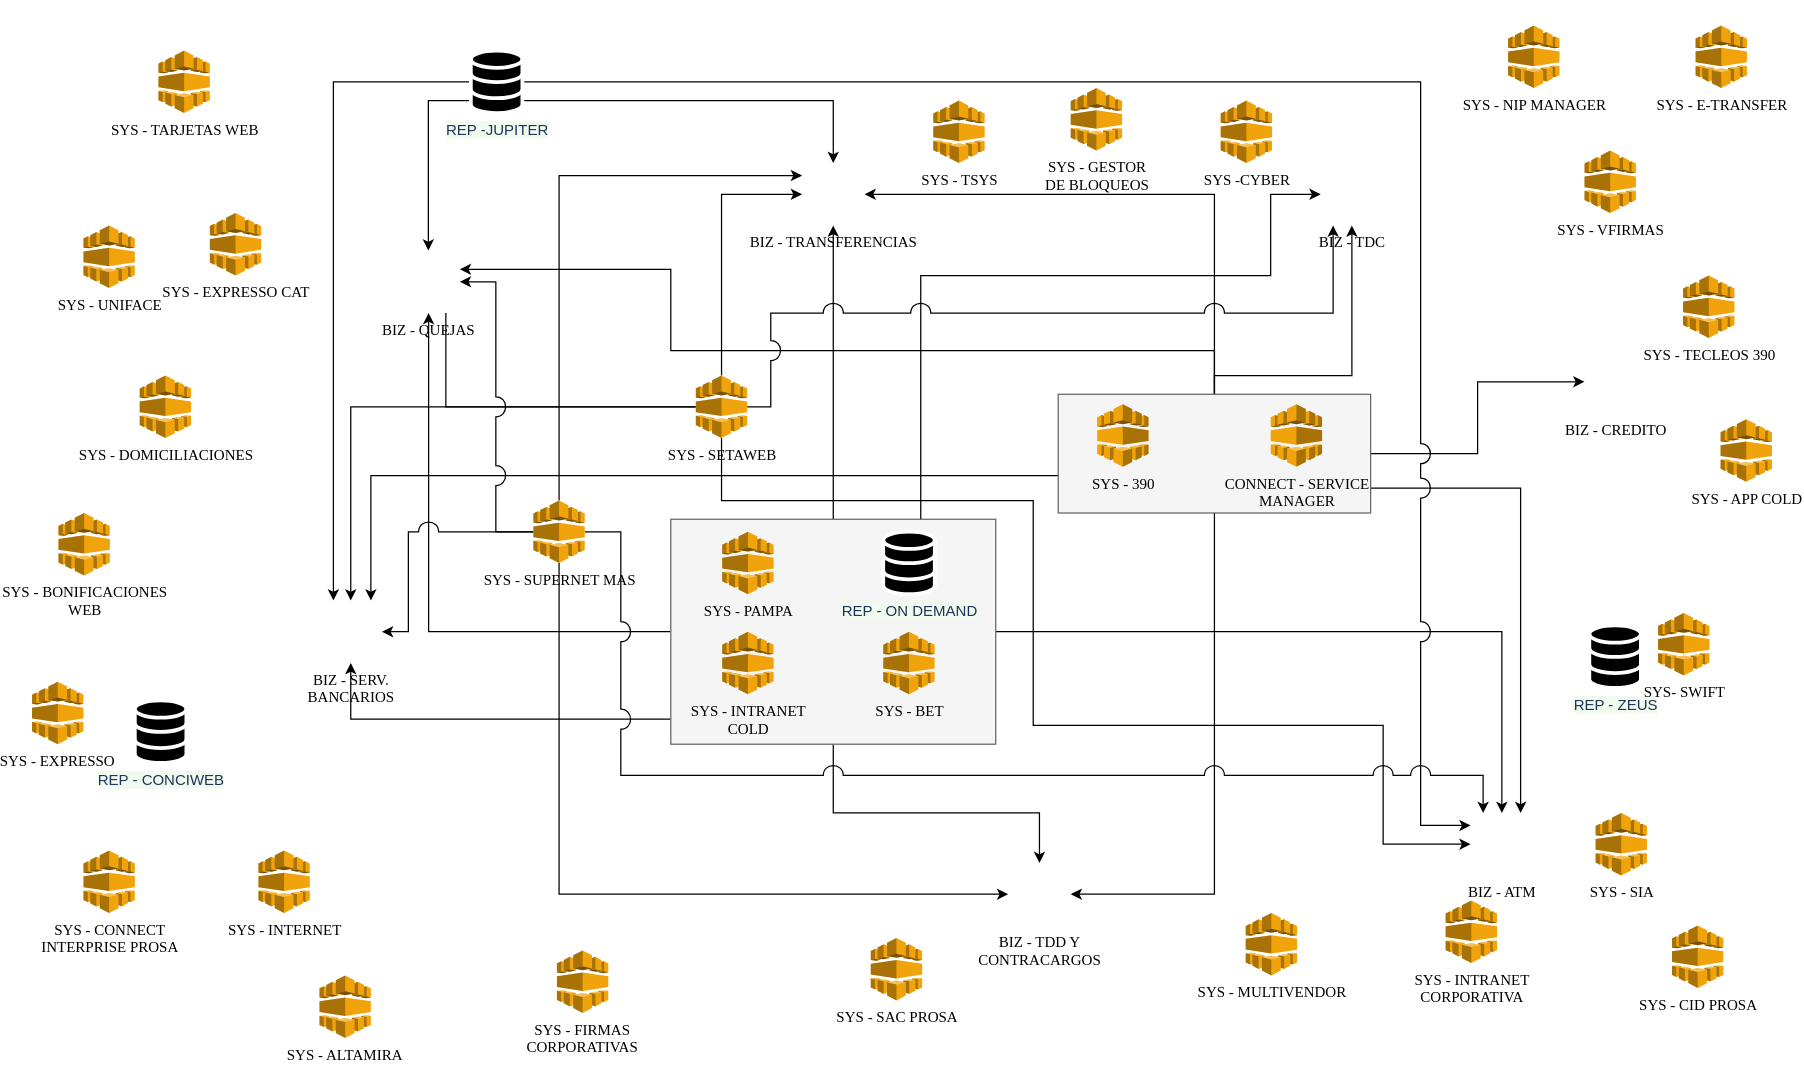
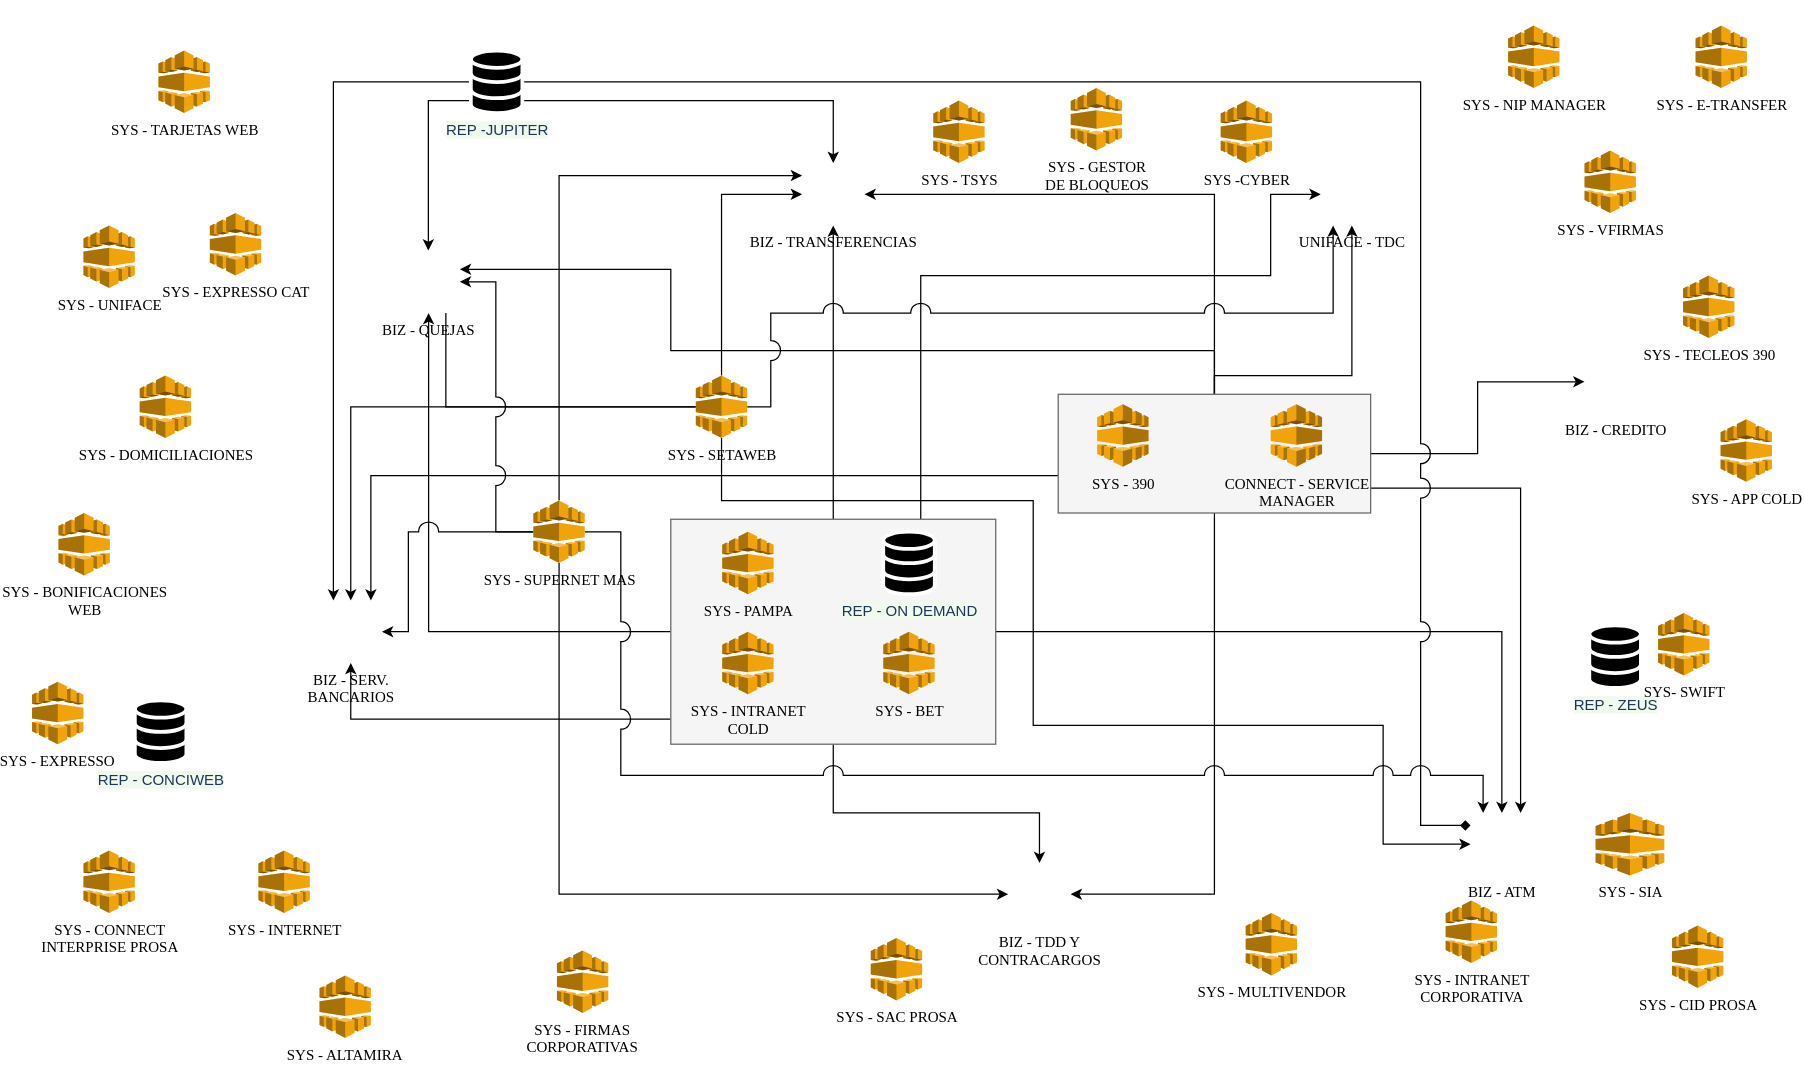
node "BIZ - TDC": label "BIZ - TDC" -> "UNIFACE - TDC"
edge "REP -JUPITER" -> "BIZ - ATM": arrowhead classic -> diamond
node "SYS - SIA": size 51x63 -> 69x63
